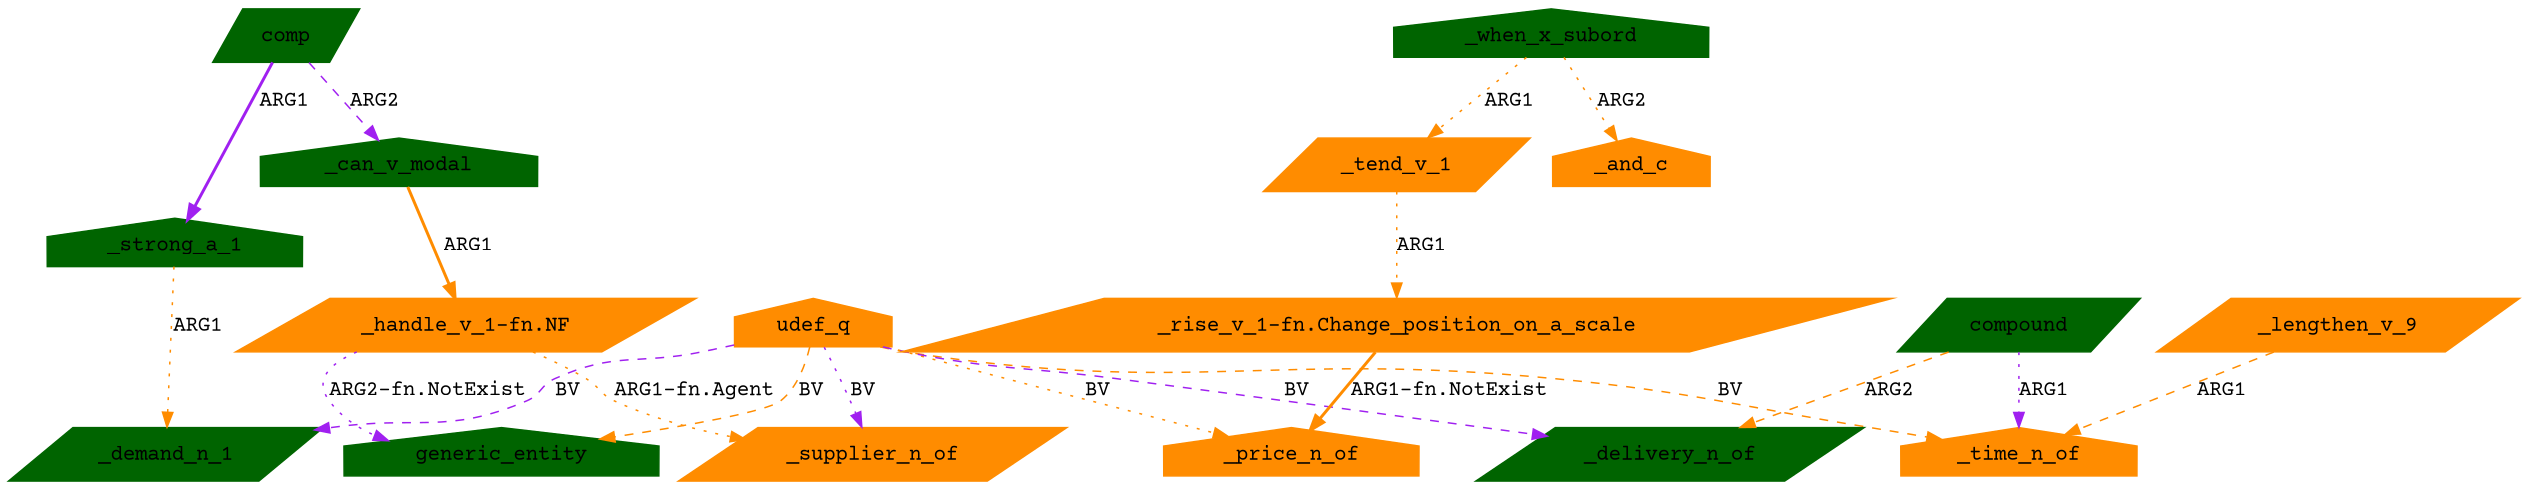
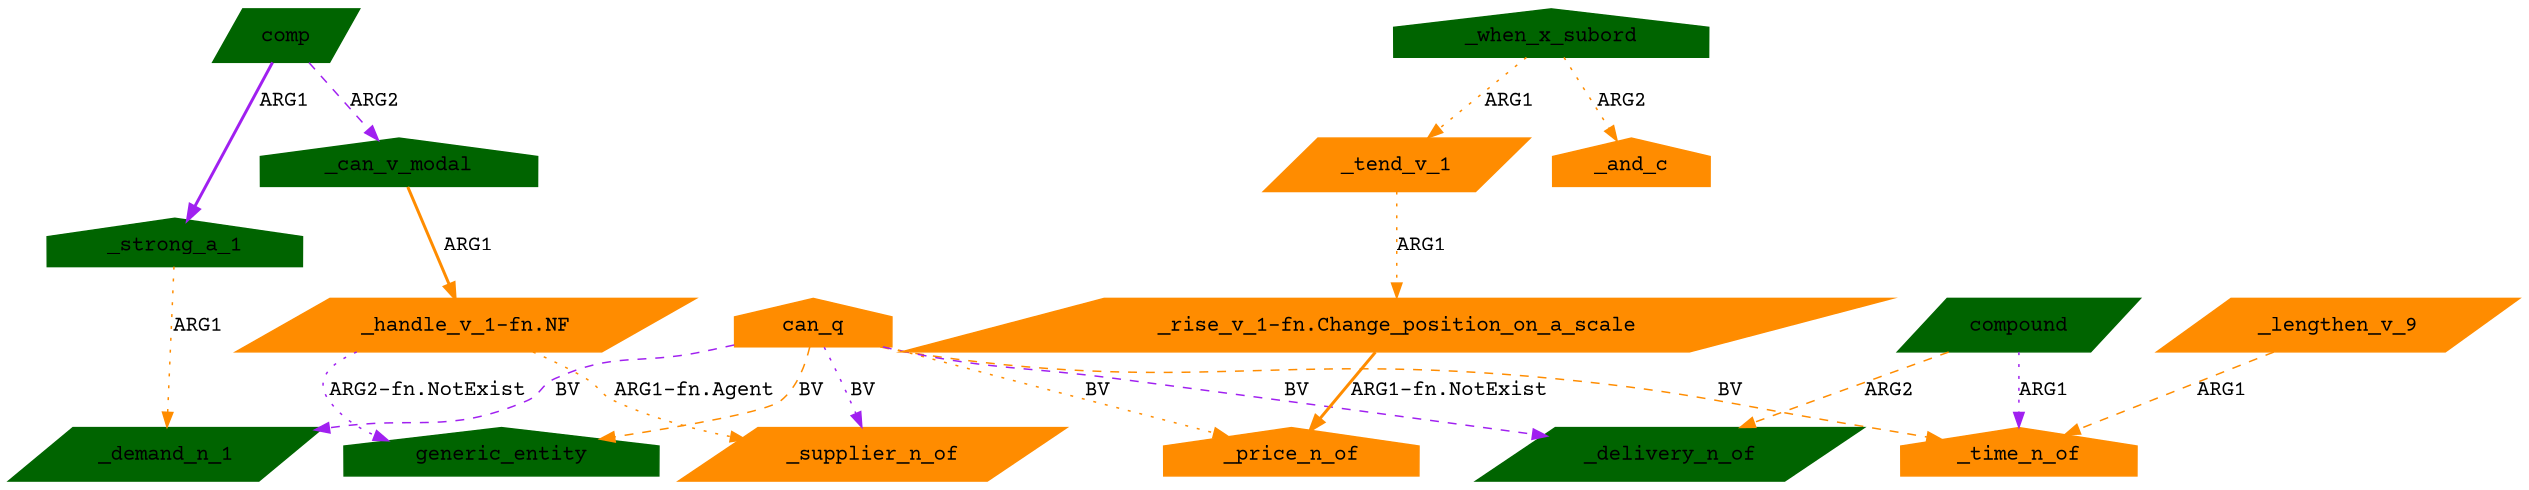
node "udef_q": label "udef_q" -> "can_q"
